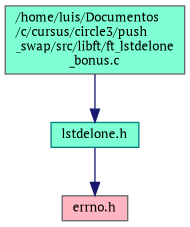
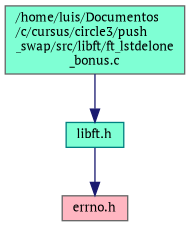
node "lstdelone.h": label "lstdelone.h" -> "libft.h"
